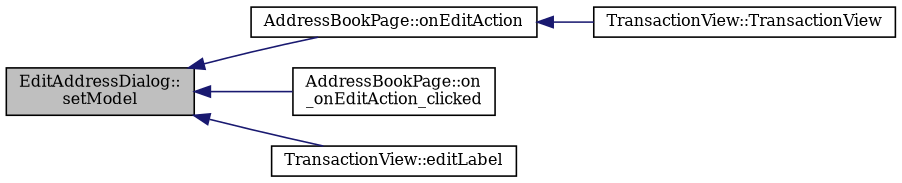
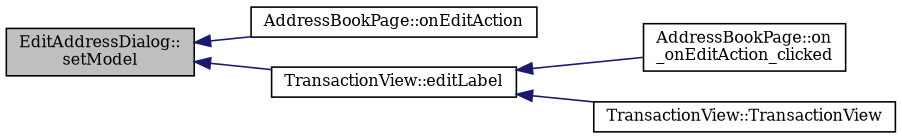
edge "TransactionView::TransactionView" -> "AddressBookPage::onEditAction": now "TransactionView::TransactionView" -> "TransactionView::editLabel"
edge "AddressBookPage::on _onEditAction_clicked" -> "EditAddressDialog:: setModel": now "AddressBookPage::on _onEditAction_clicked" -> "TransactionView::editLabel"
